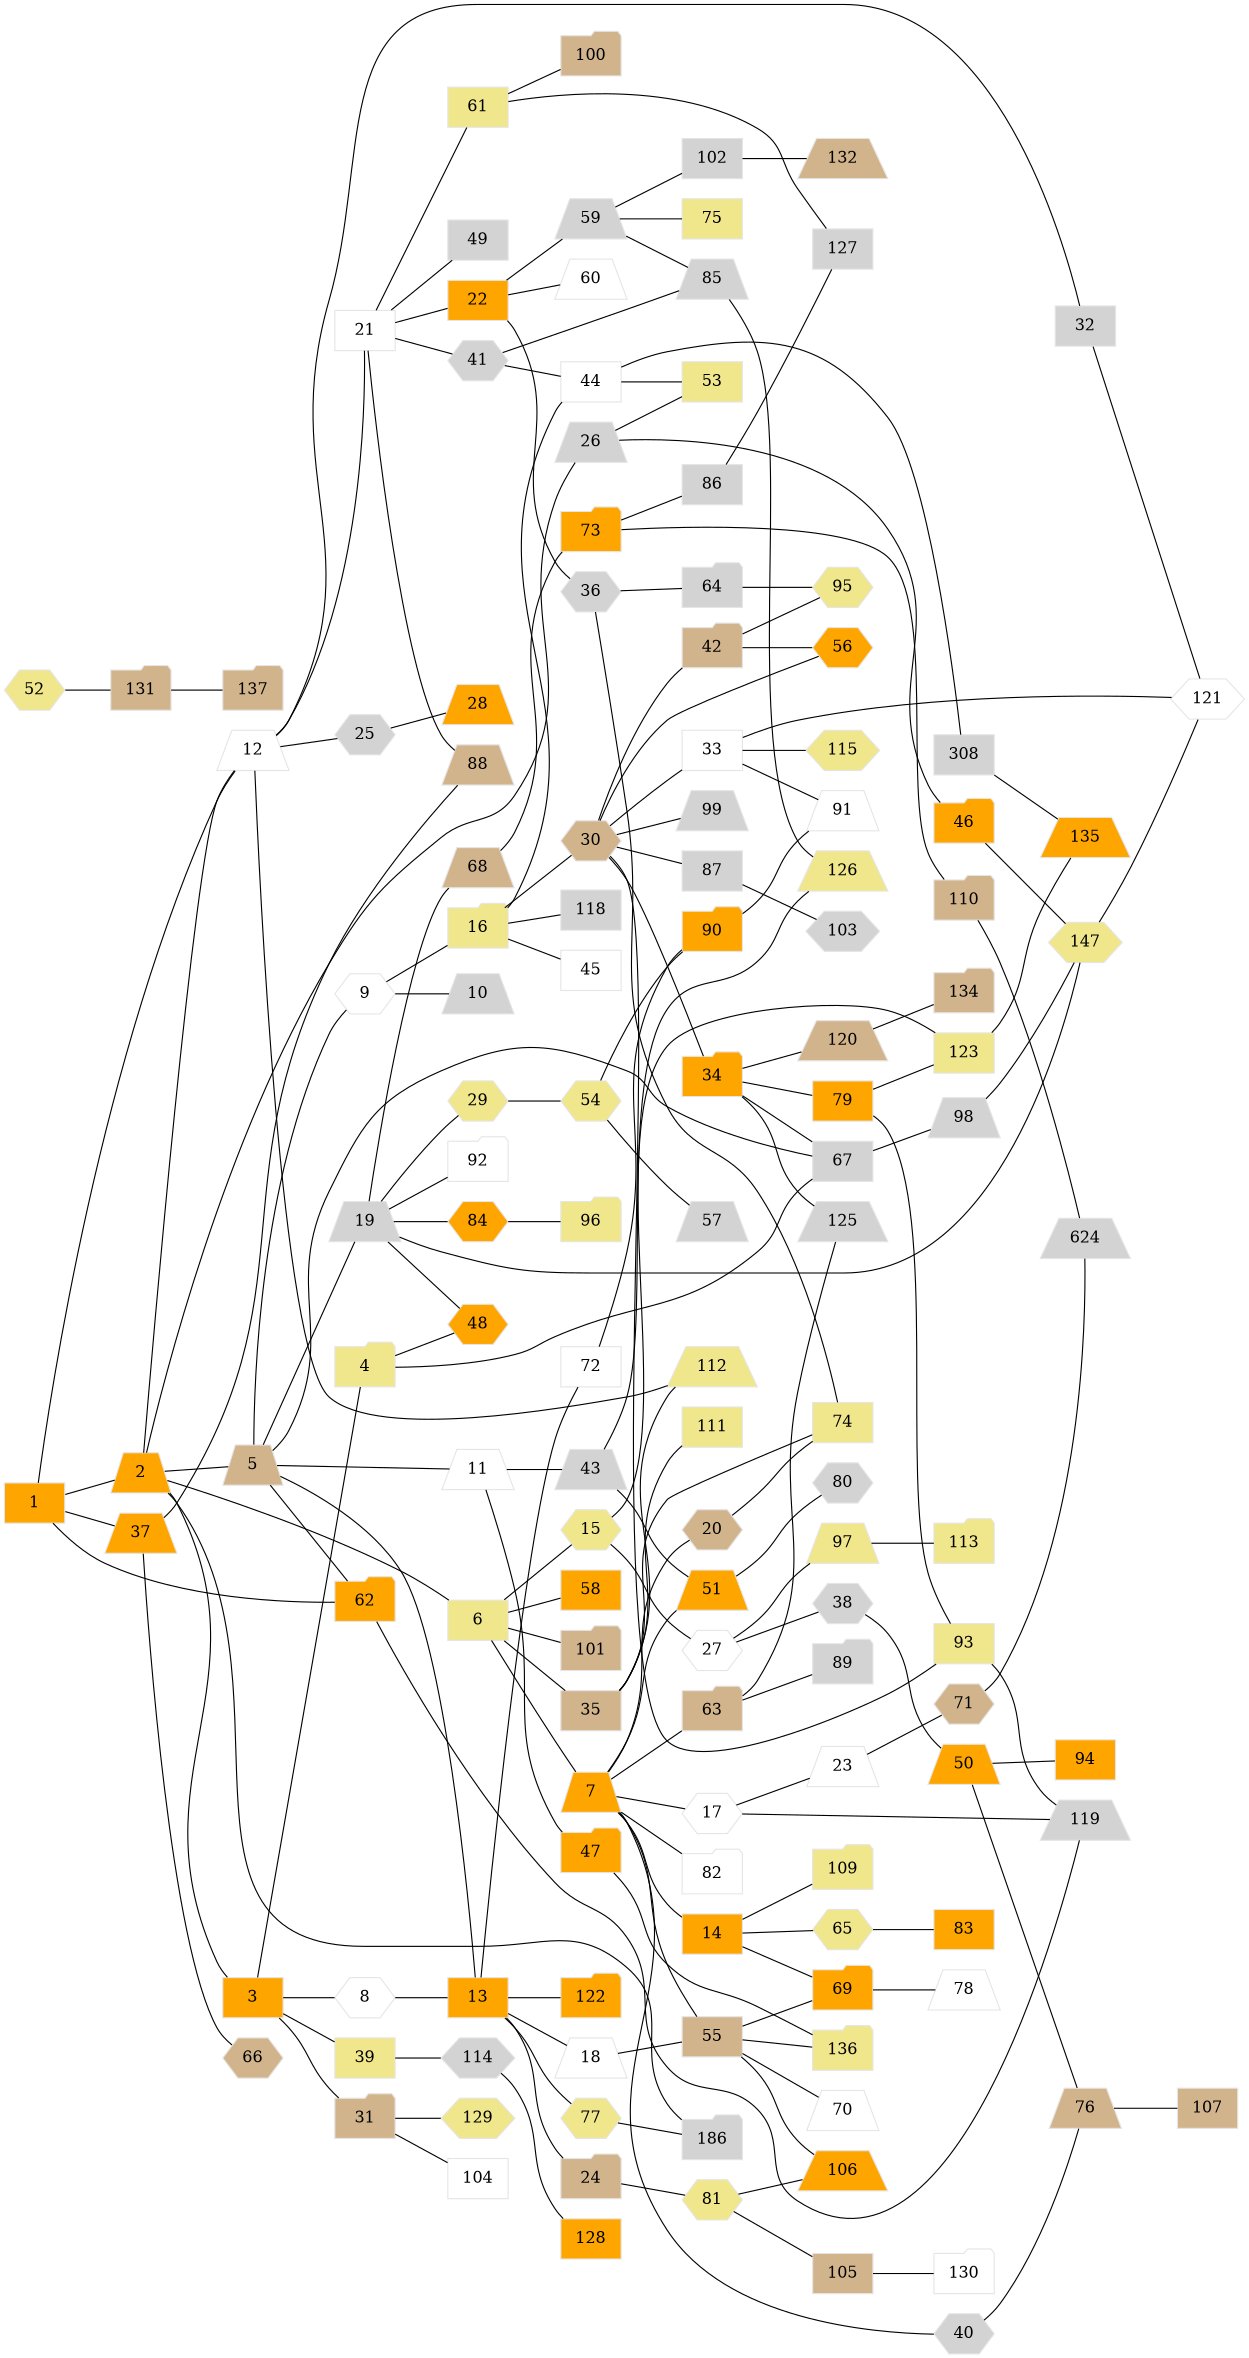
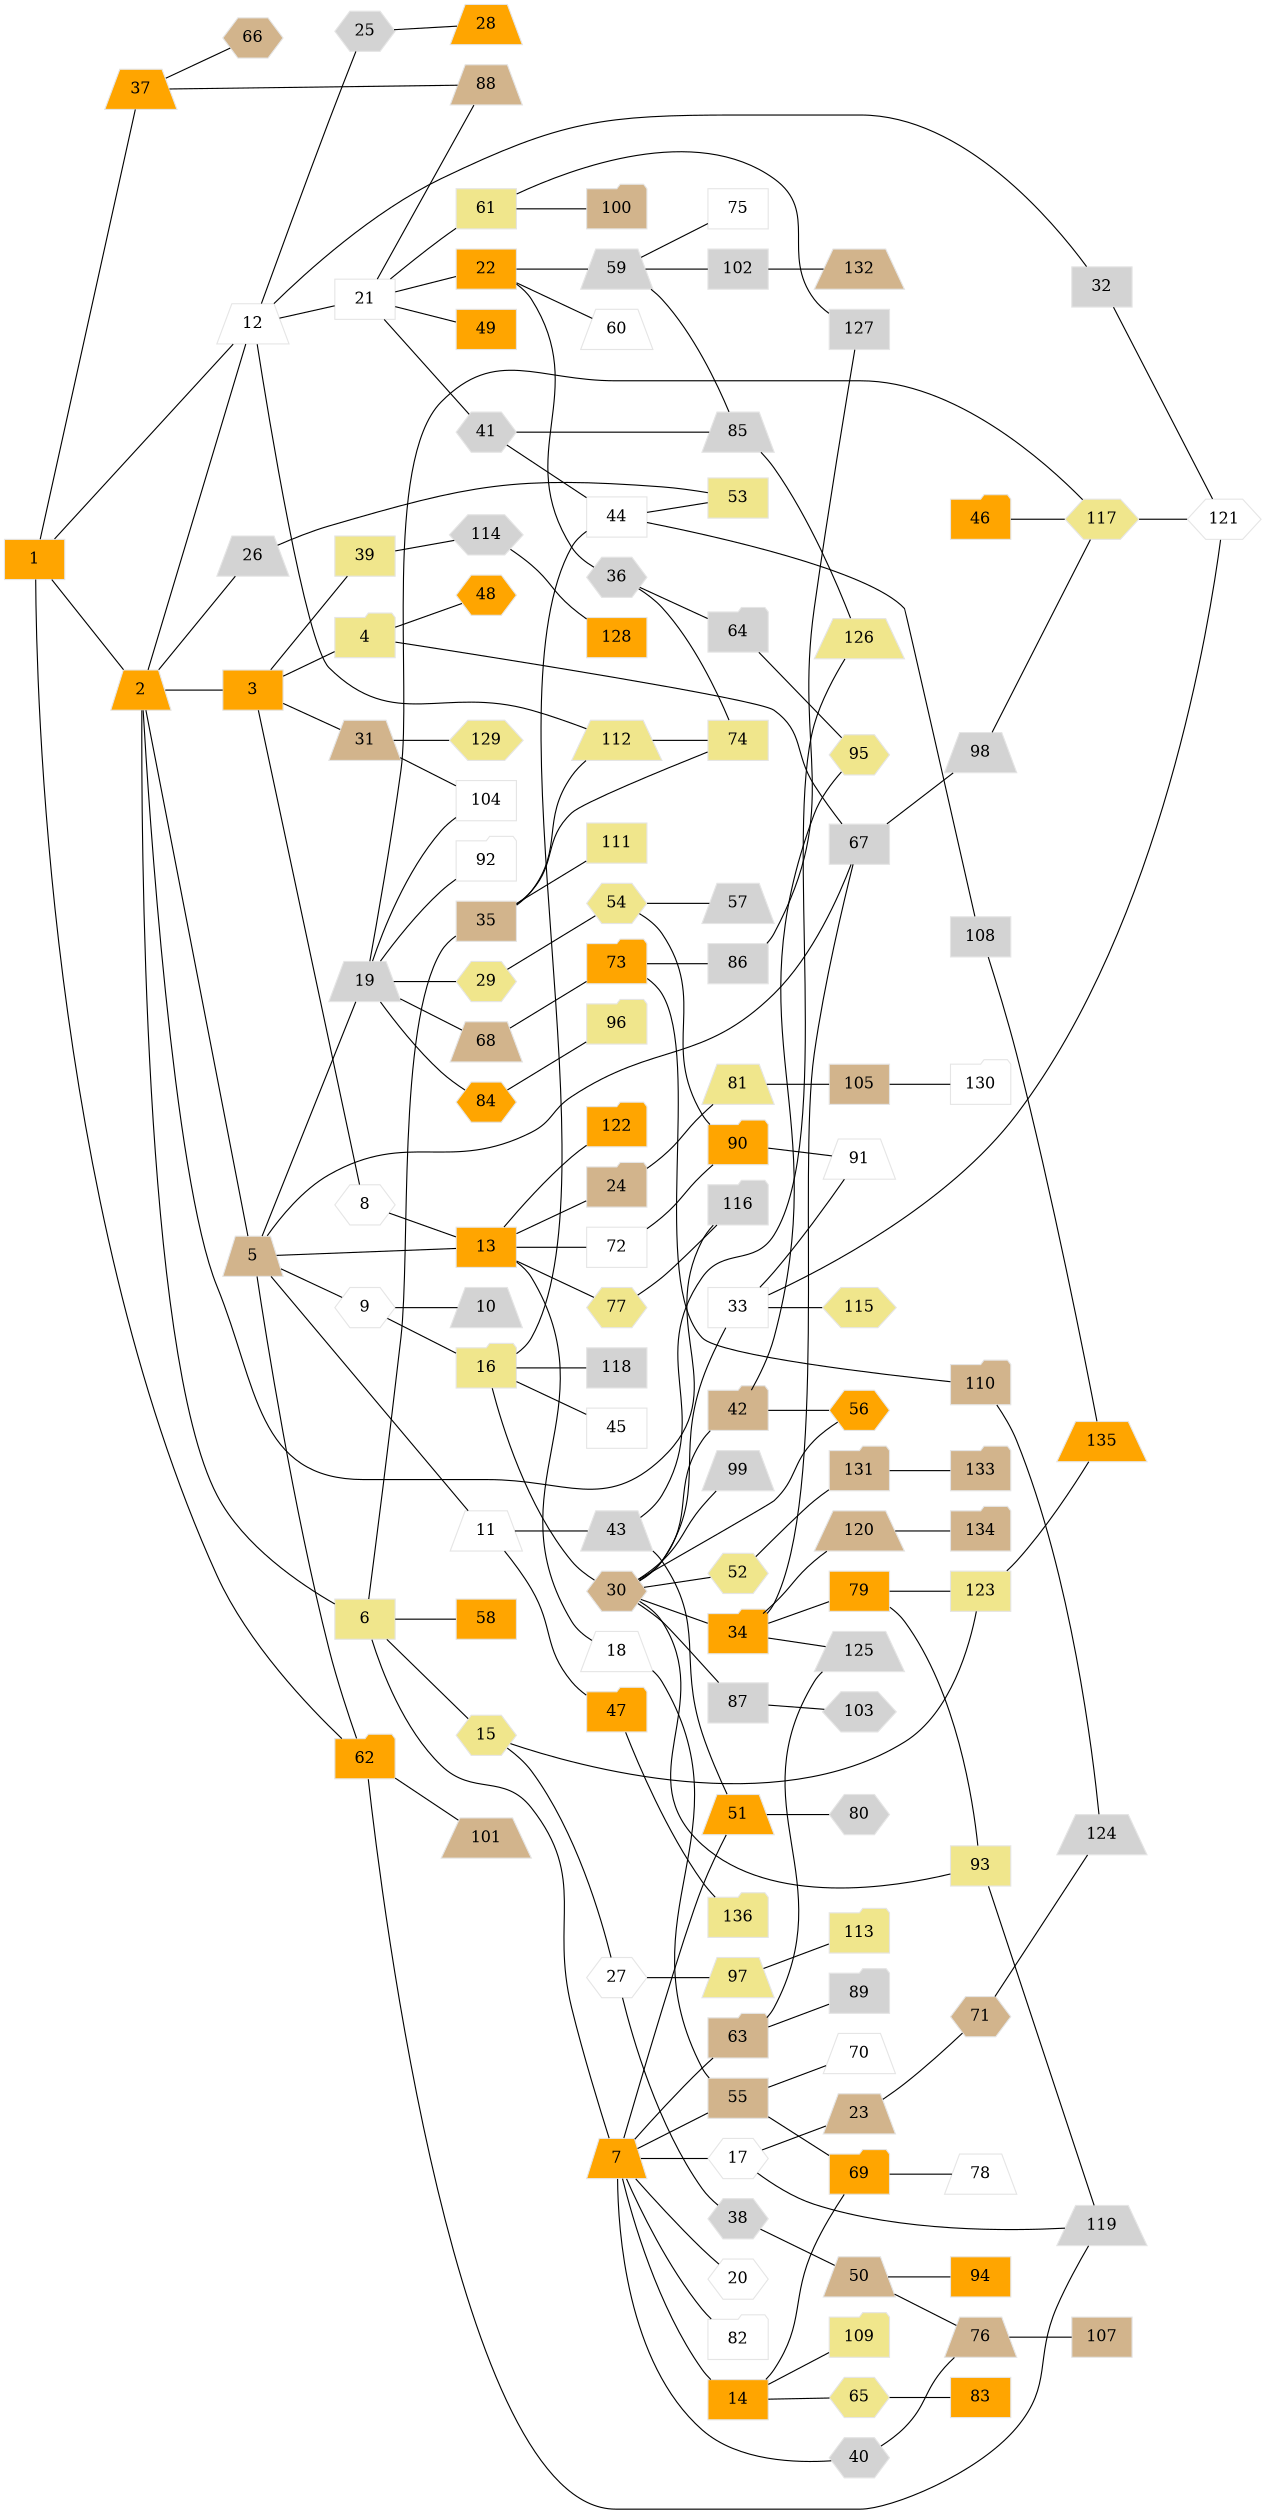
node "75": fillcolor khaki -> white
node "49": fillcolor lightgrey -> orange
edge "26" -- "46": removed
node "137": label "137" -> "133"
node "308": label "308" -> "108"
node "147": label "147" -> "117"
node "624": label "624" -> "124"
edge "19" -- "48": now "19" -- "104"
edge "74" -- "20": now "74" -- "112"
node "20": fillcolor tan -> white
edge "52" -- "30": added
edge "6" -- "101": now "62" -- "101"
node "101": shape folder -> trapezium
node "50": fillcolor orange -> tan
node "23": fillcolor white -> tan
edge "55" -- "136": removed
node "31": shape folder -> trapezium
node "186": label "186" -> "116"
node "106": removed
node "81": shape hexagon -> trapezium
